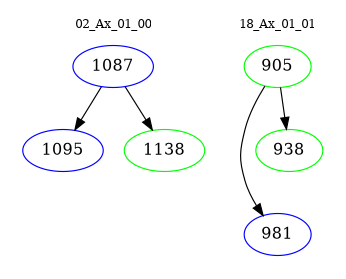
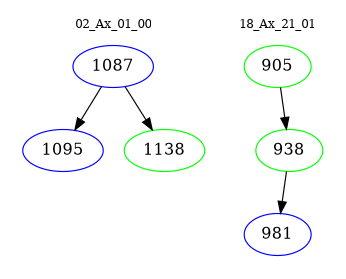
cluster "18_Ax_01_01": label "18_Ax_01_01" -> "18_Ax_21_01"
edge "905" -> "981": now "938" -> "981"
